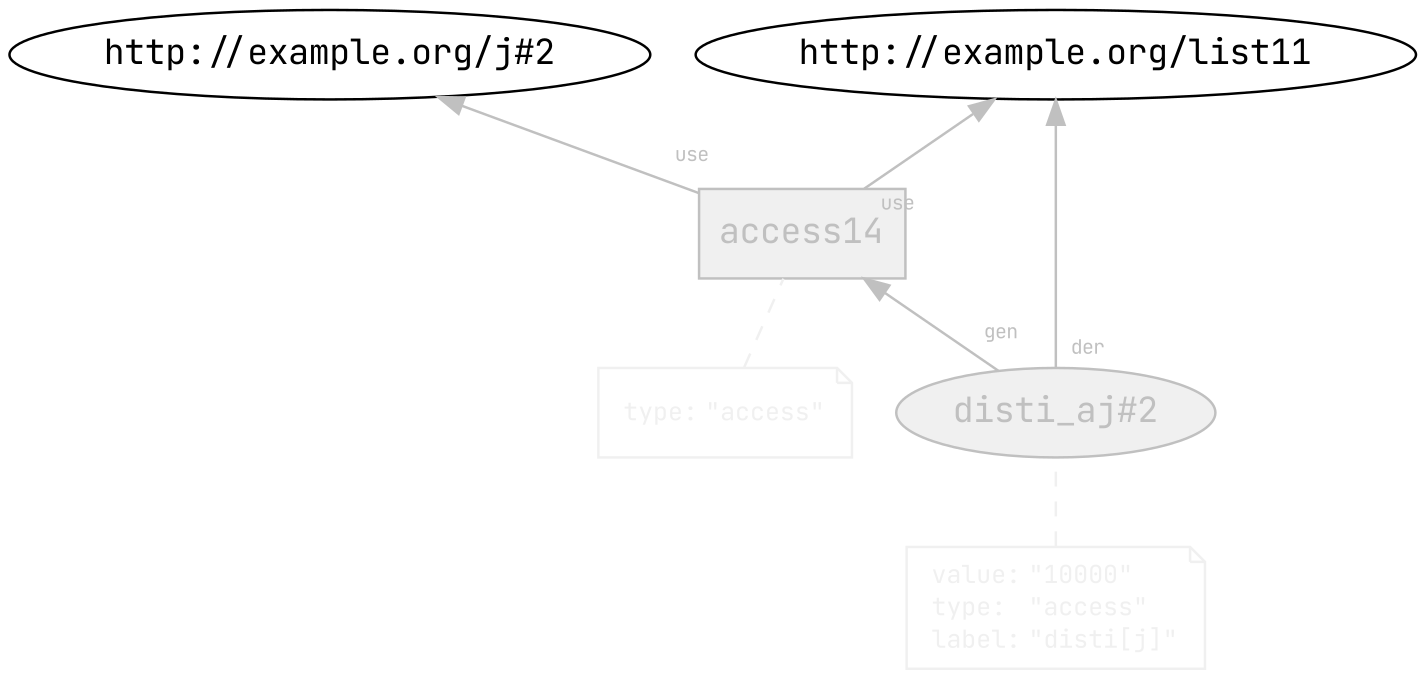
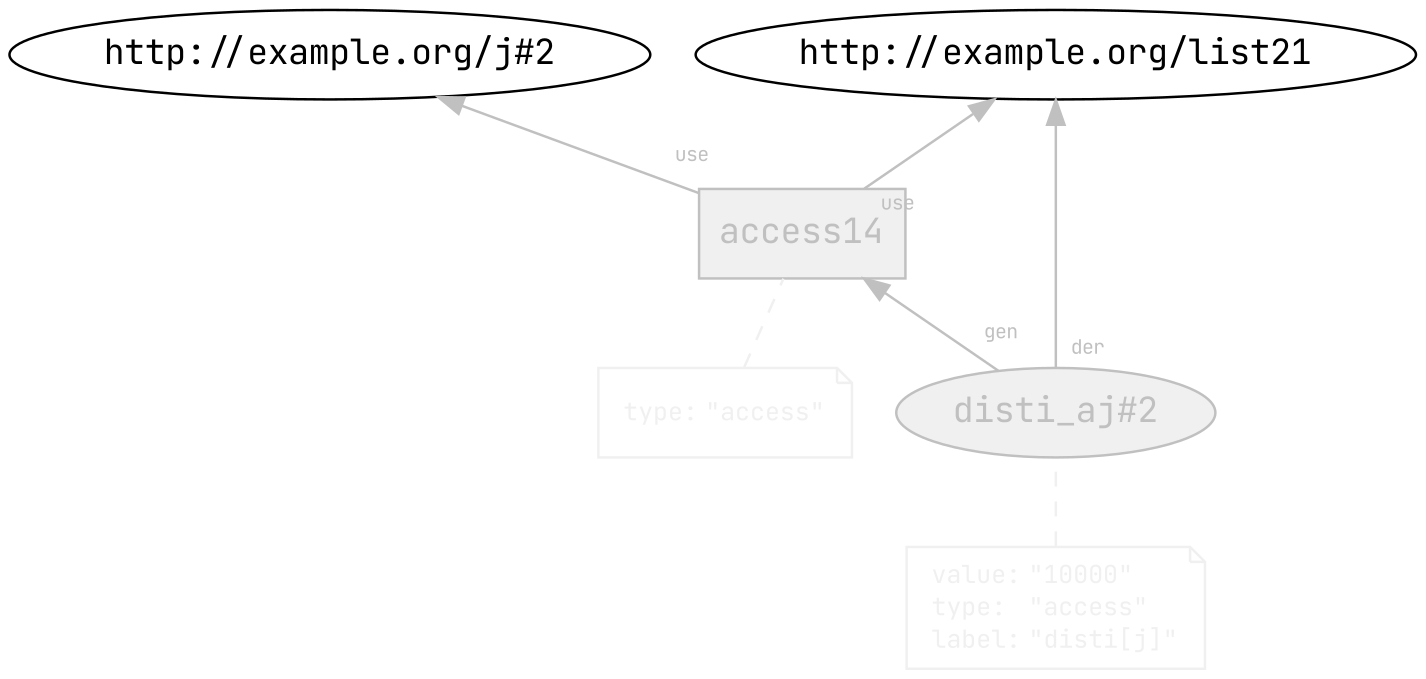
node "http://example.org/list11": label "http://example.org/list11" -> "http://example.org/list21"
